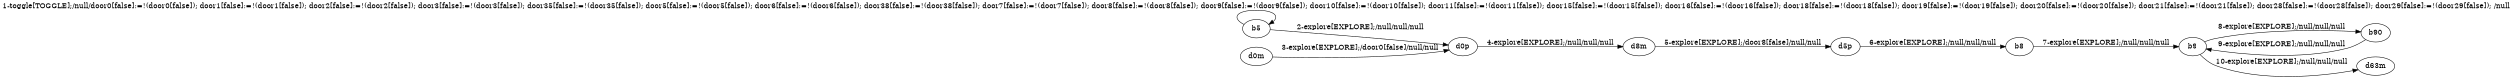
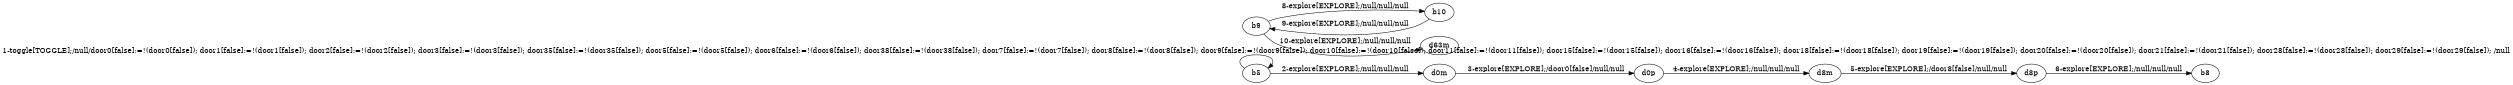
node "b90": label "b90" -> "b10"
edge "b5" -> "d0p": now "b5" -> "d0m"
node "d5p": label "d5p" -> "d8p"
edge "b8" -> "b9": removed, label "7-explore[EXPLORE];/null/null/null"
